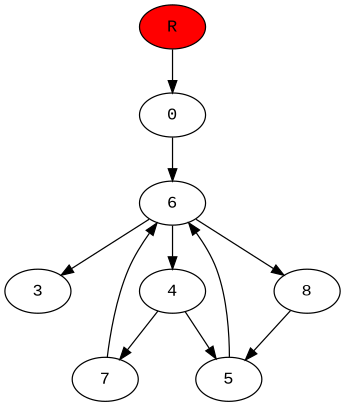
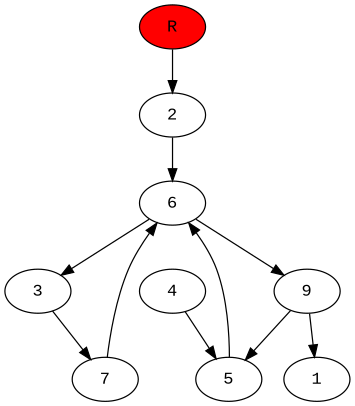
node "0": label "0" -> "2"
edge "6" -> "4": removed
node "8": label "8" -> "9"
edge "4" -> "7": now "3" -> "7"
node "1": added
